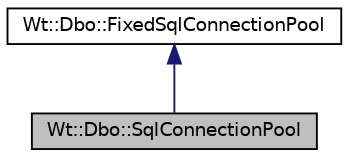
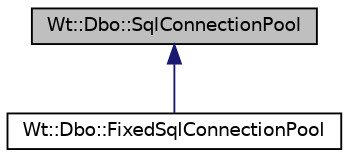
edge "Wt::Dbo::SqlConnectionPool" -> "Wt::Dbo::FixedSqlConnectionPool": reversed
